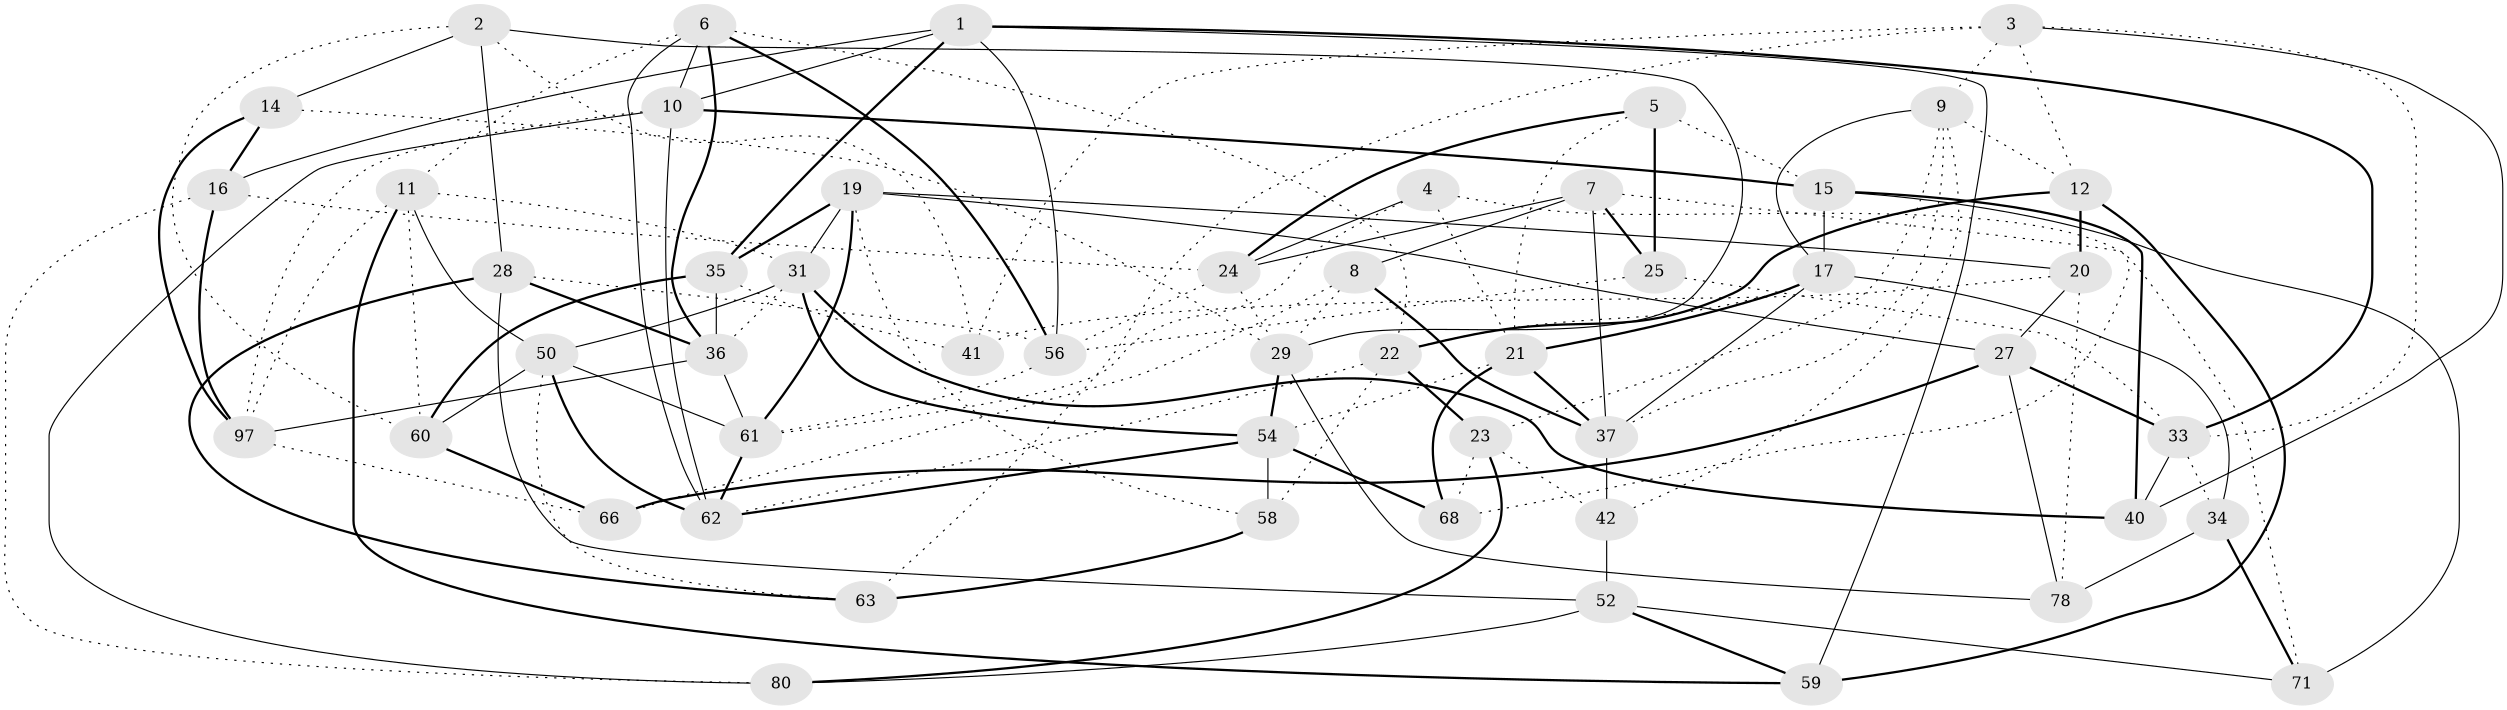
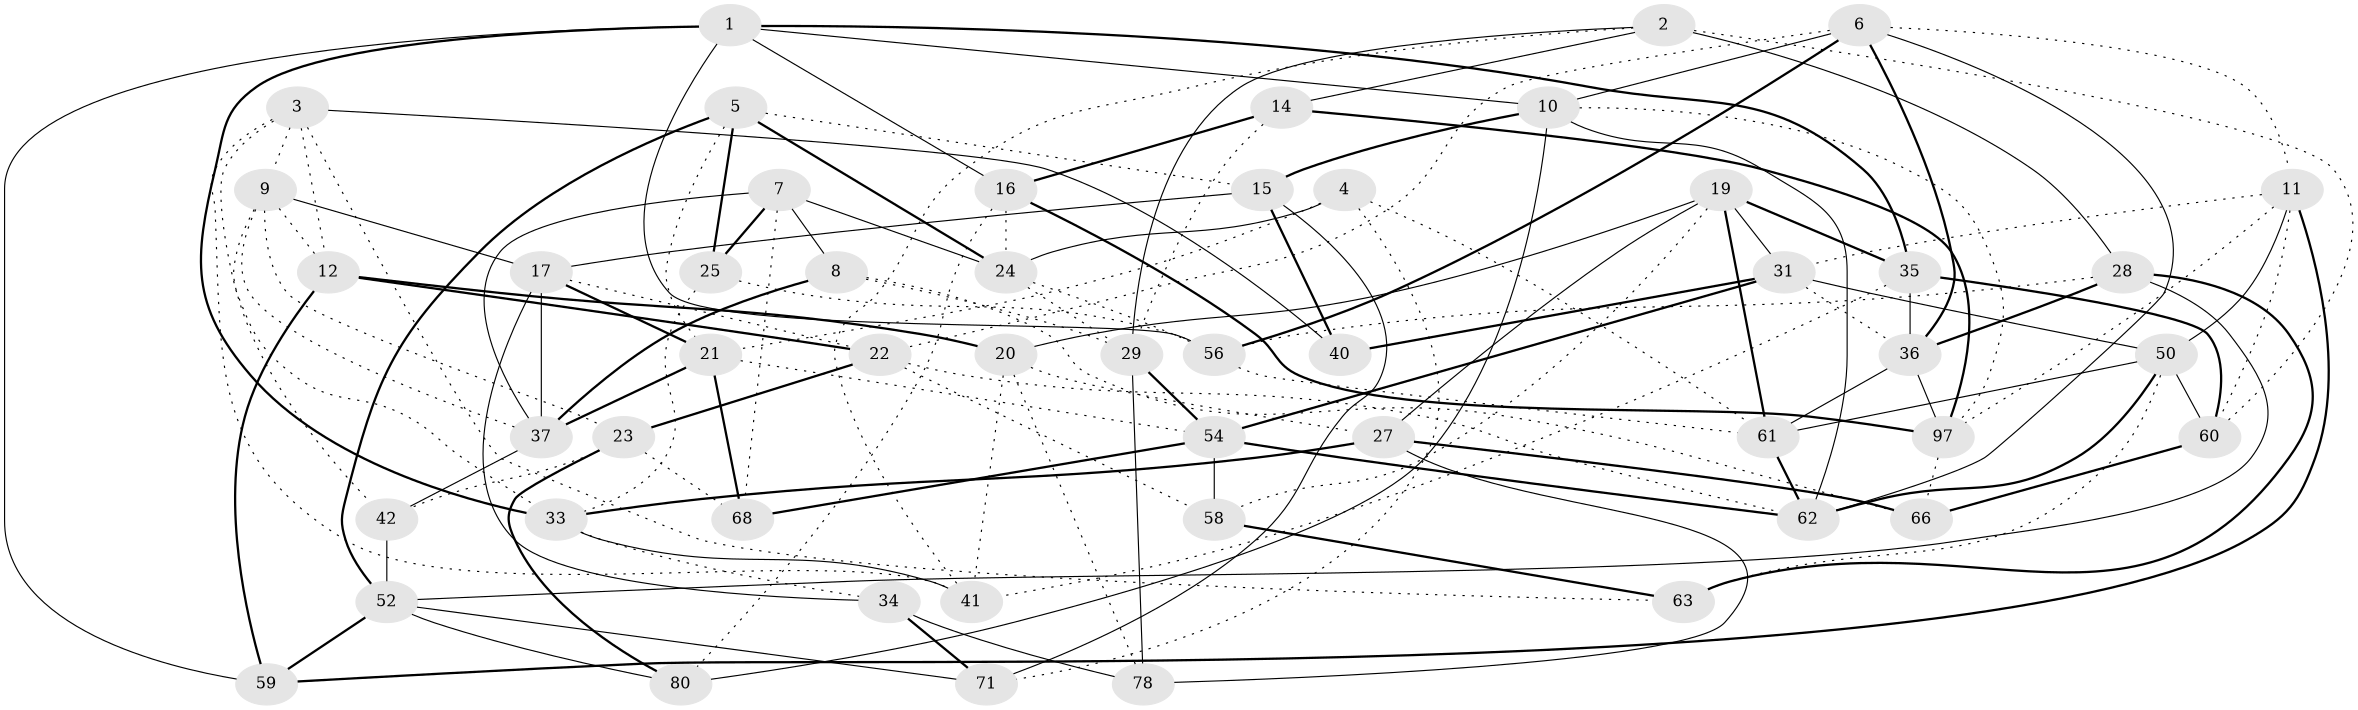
edge "5" -- "52": added
edge "20" -- "27": style solid -> dotted
edge "33" -- "40": now "33" -- "41"
